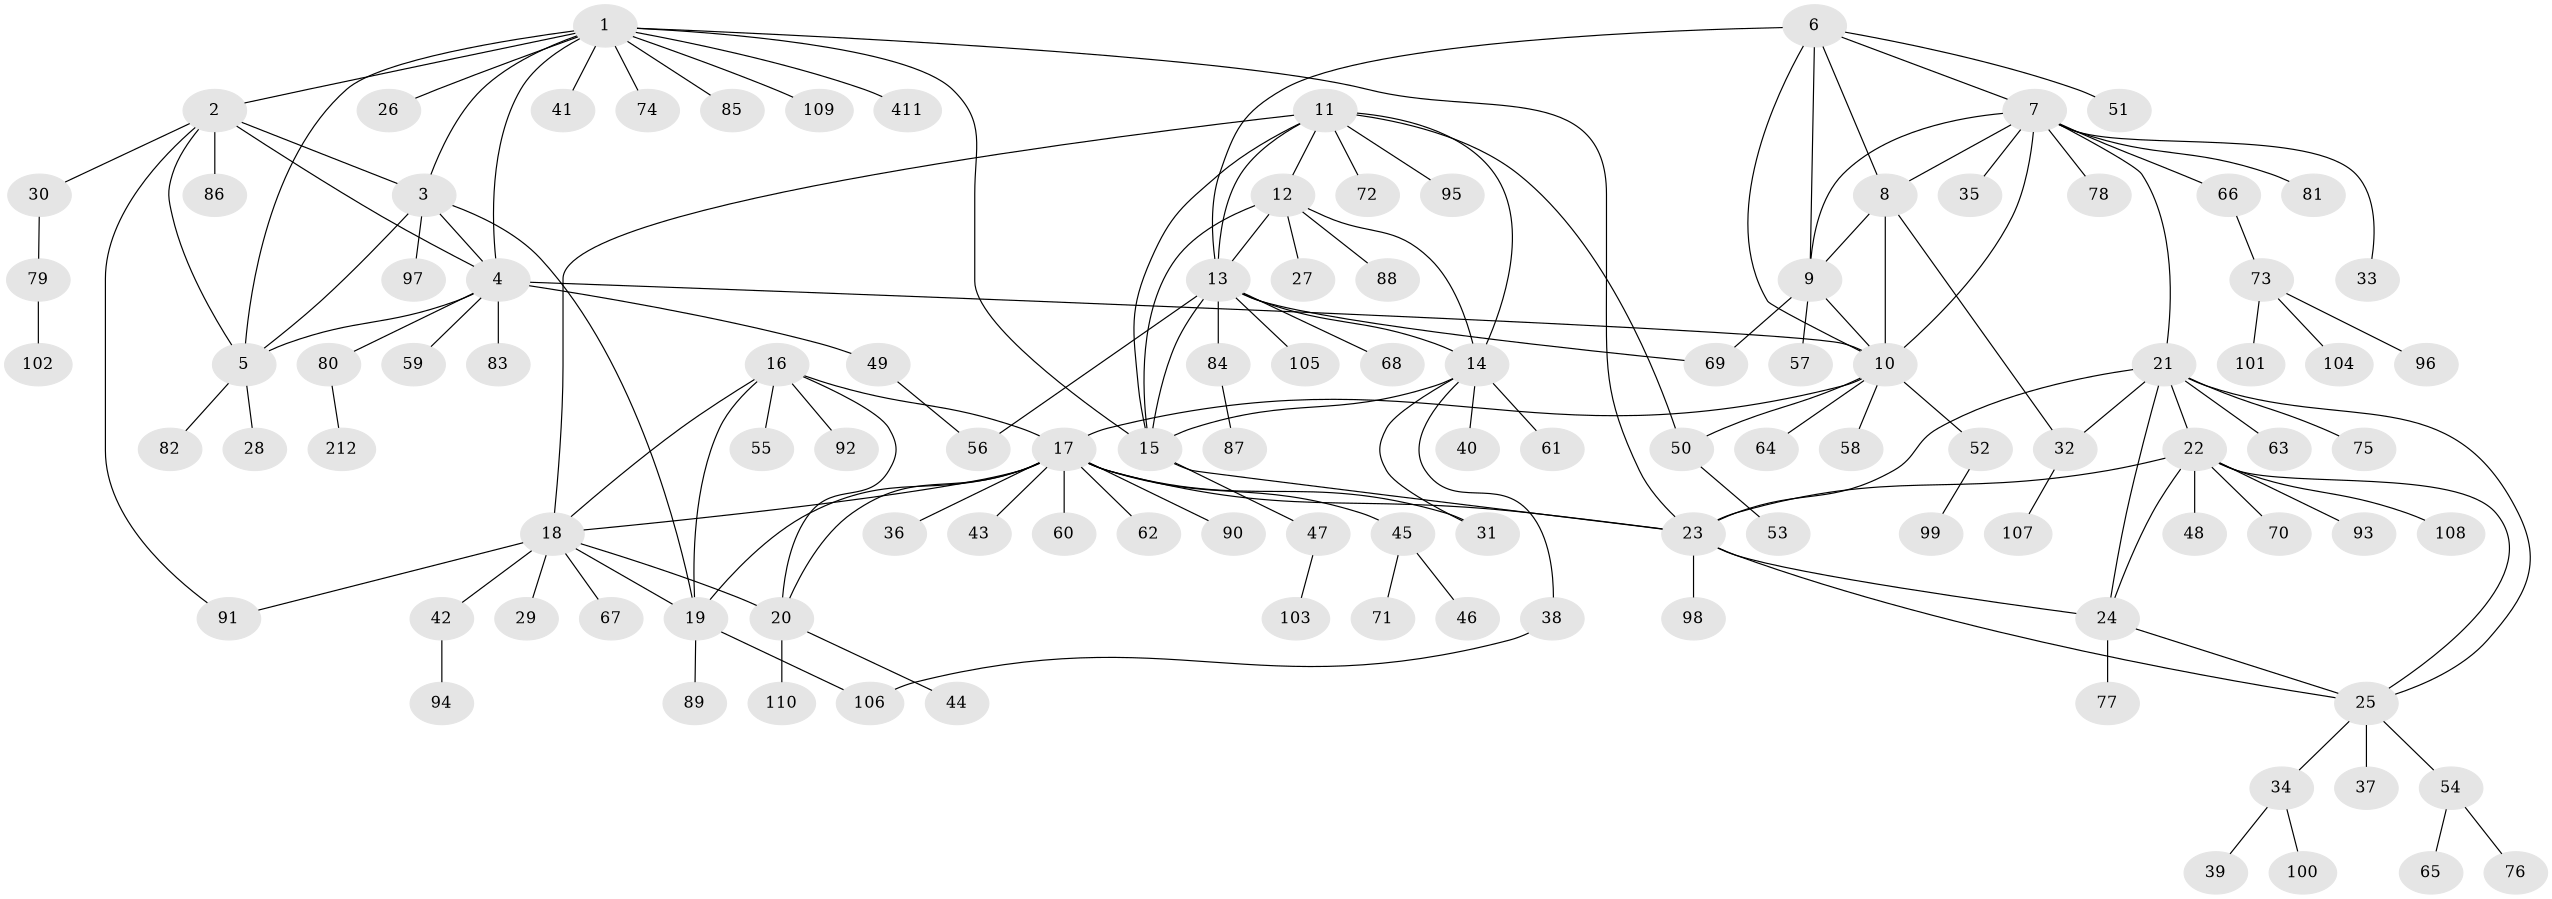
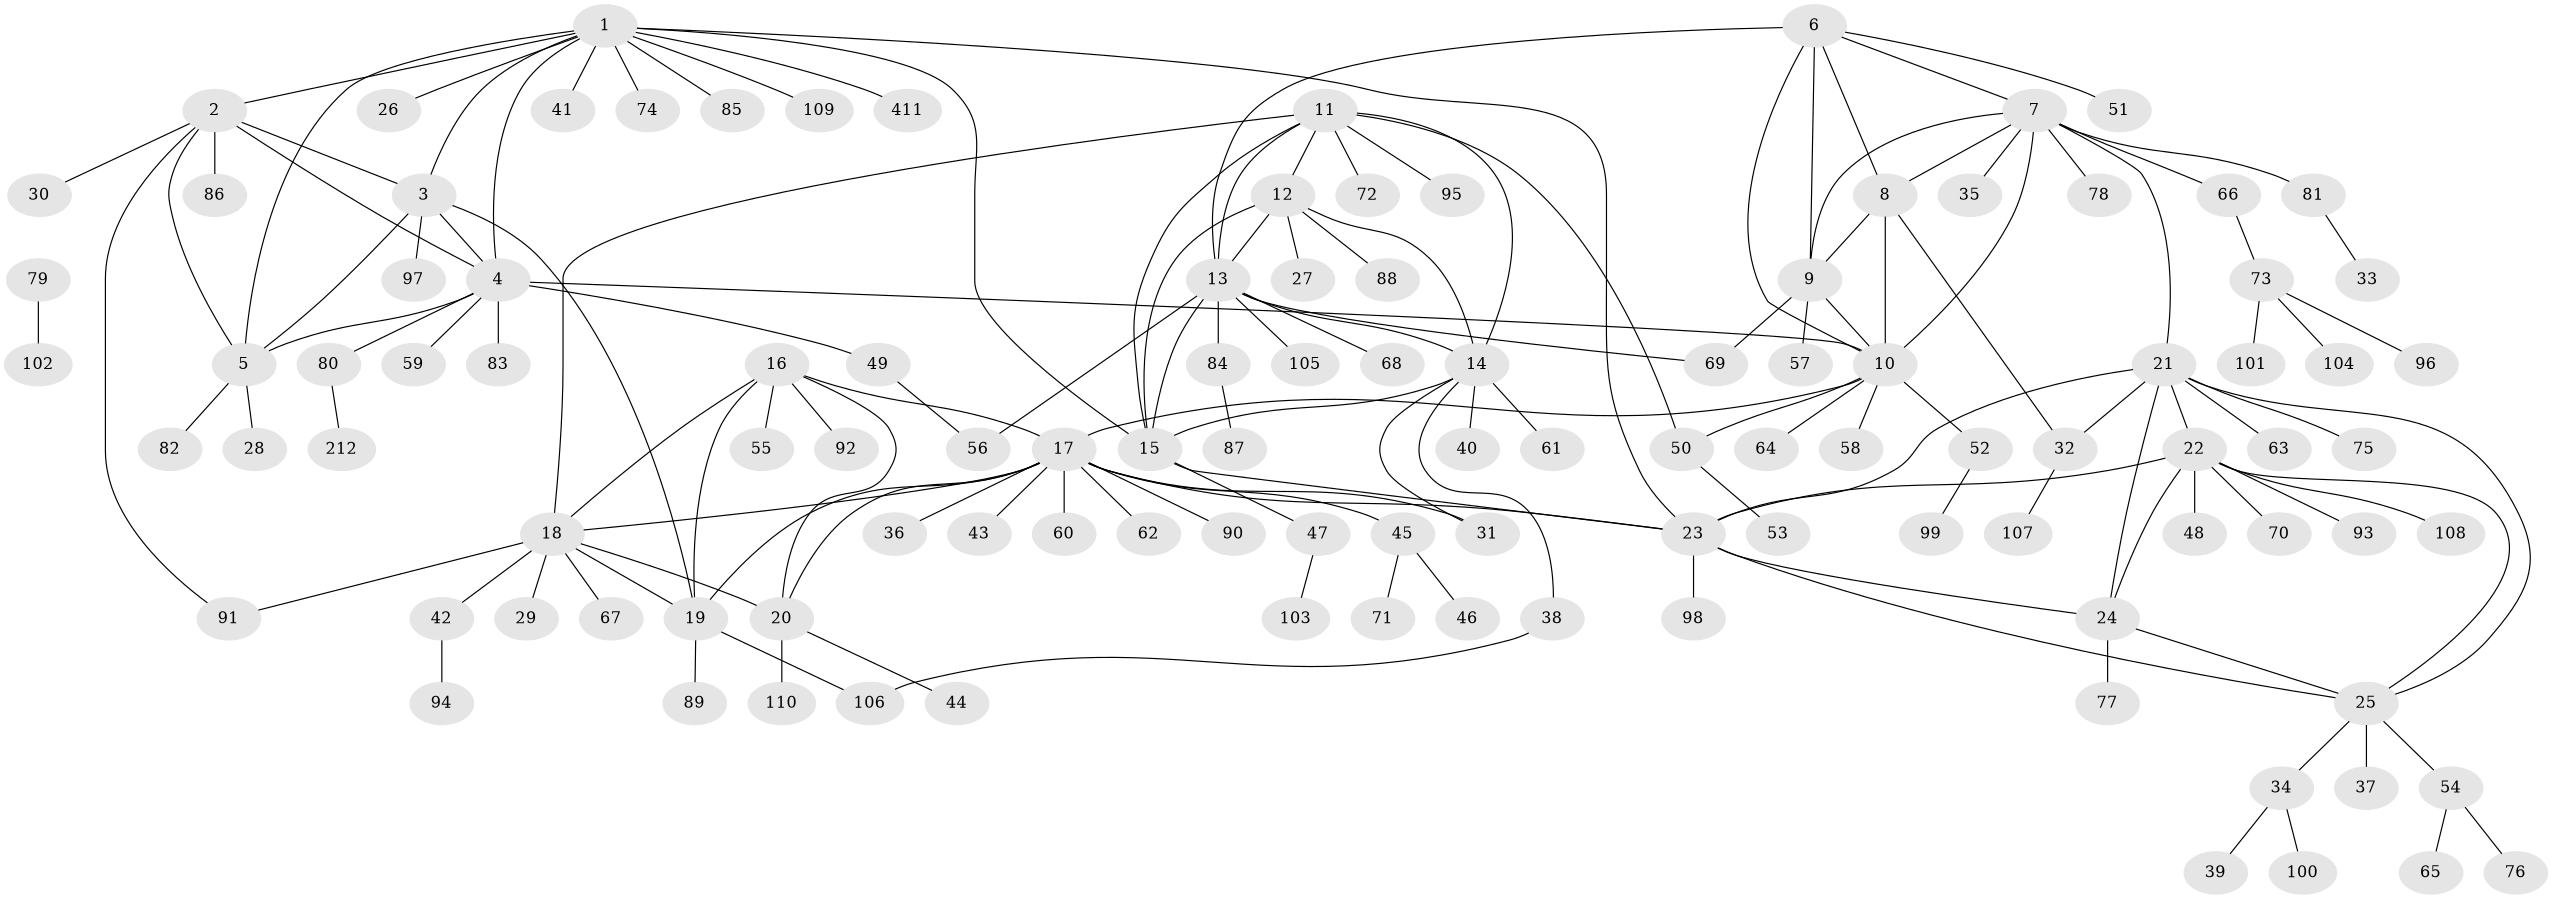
edge "7" -- "33": now "81" -- "33"
edge "30" -- "79": removed
